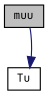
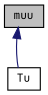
edge "muu" -> "Tu": reversed
